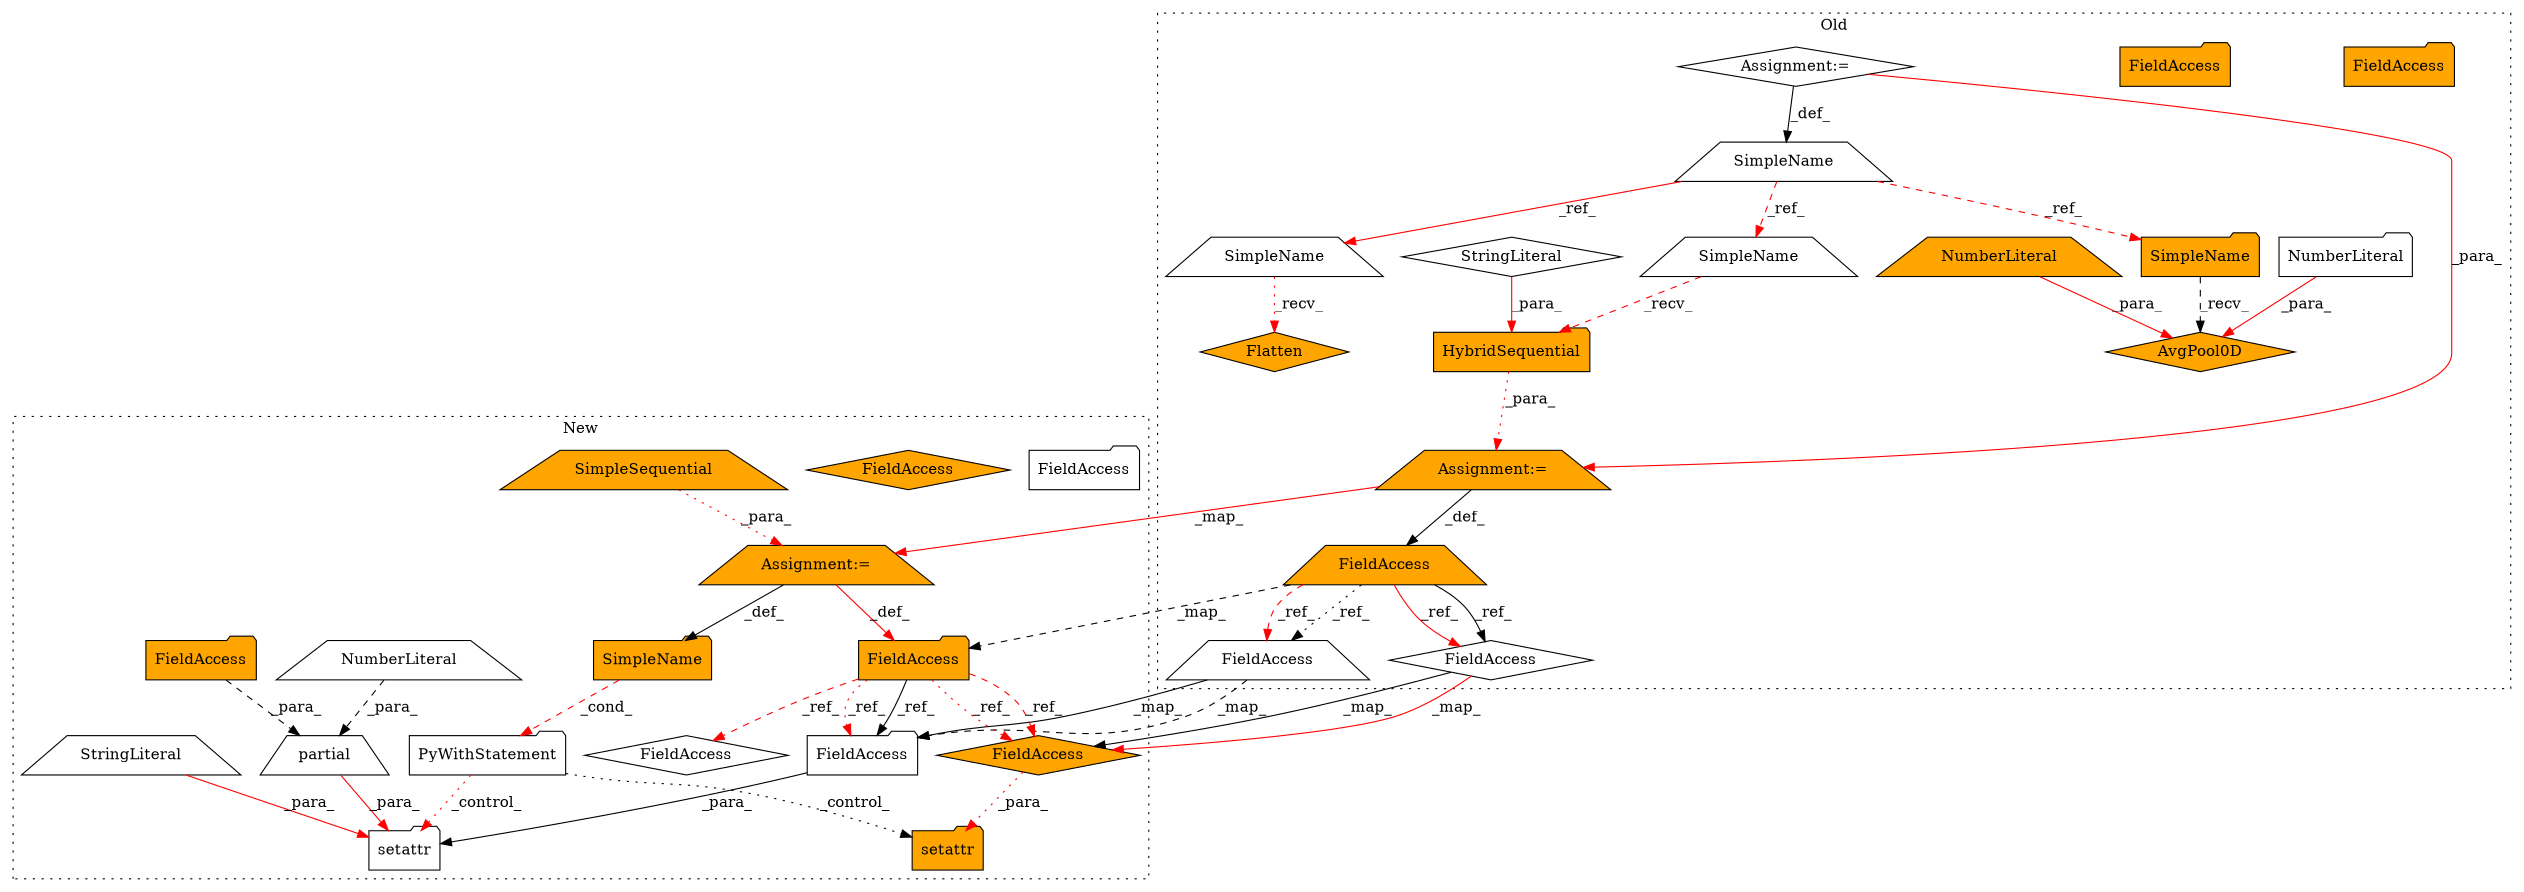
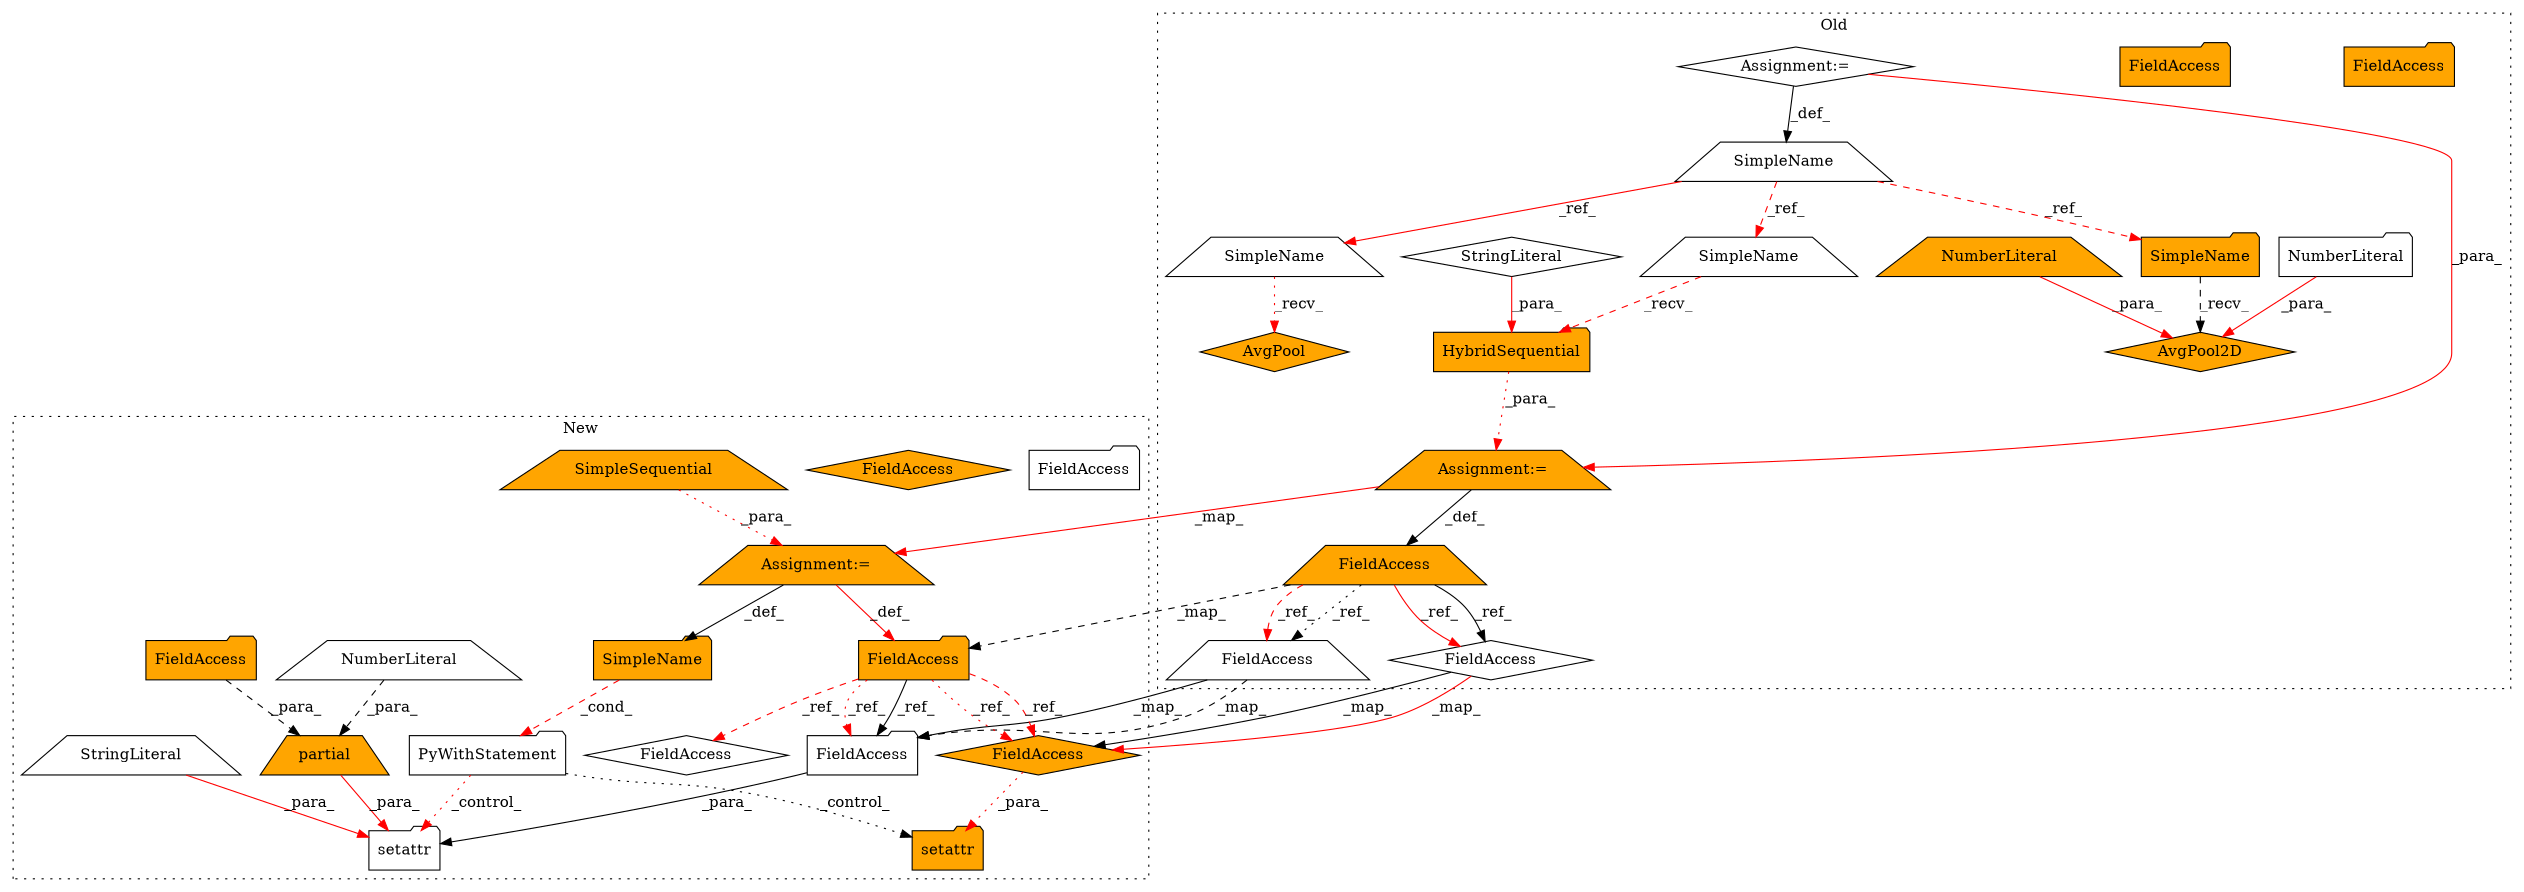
node "Flatten": label "Flatten" -> "AvgPool"
node "AvgPool0D": label "AvgPool0D" -> "AvgPool2D"
node "partial": fillcolor white -> orange
